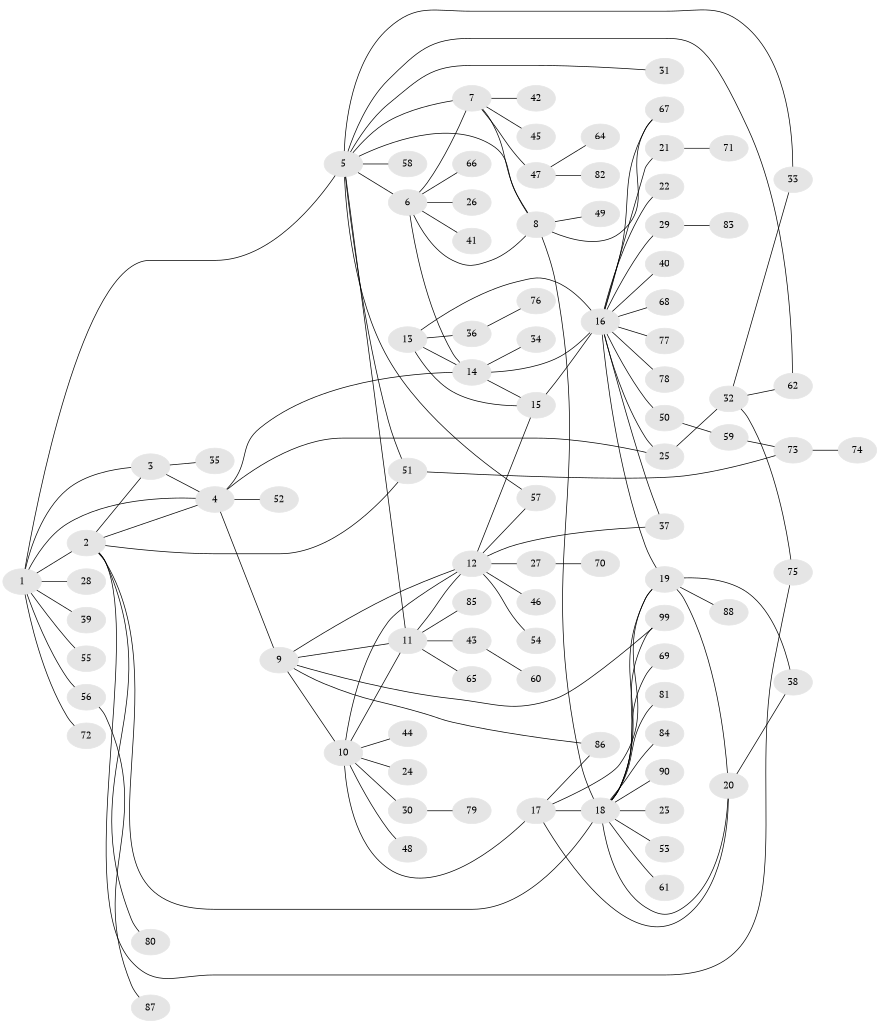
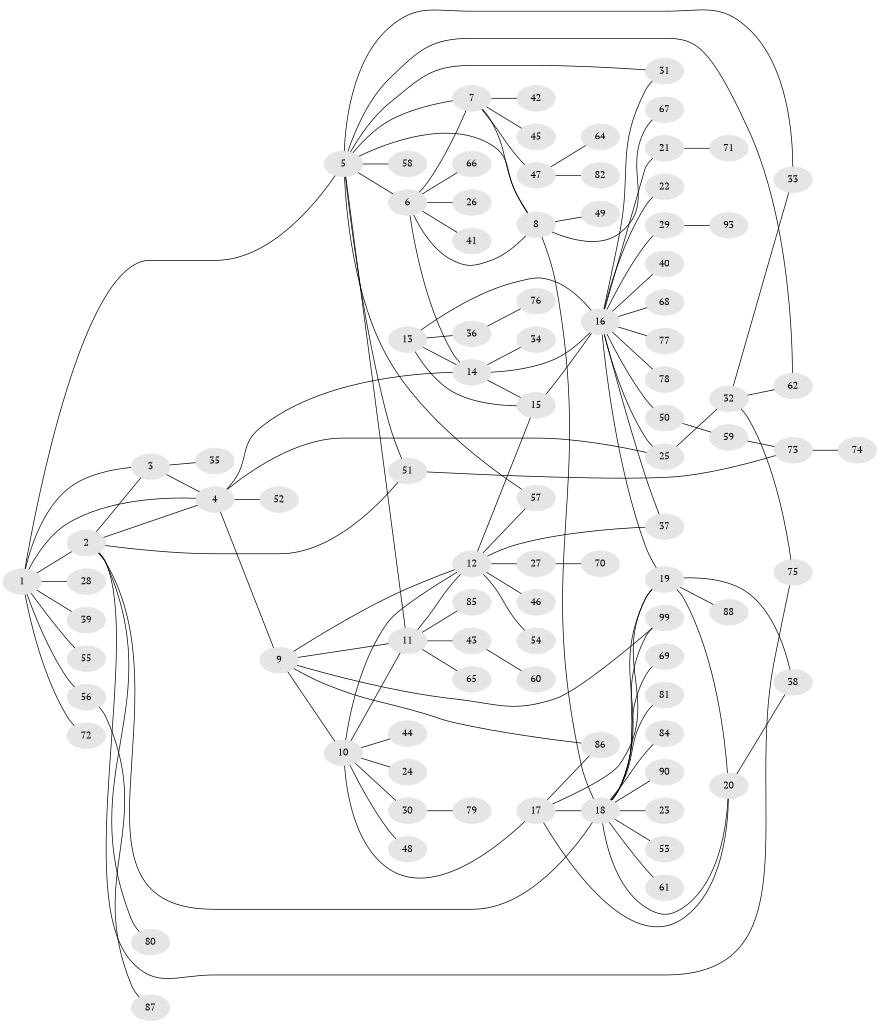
edge "67" -- "16": now "31" -- "16"
node "83": label "83" -> "93"
